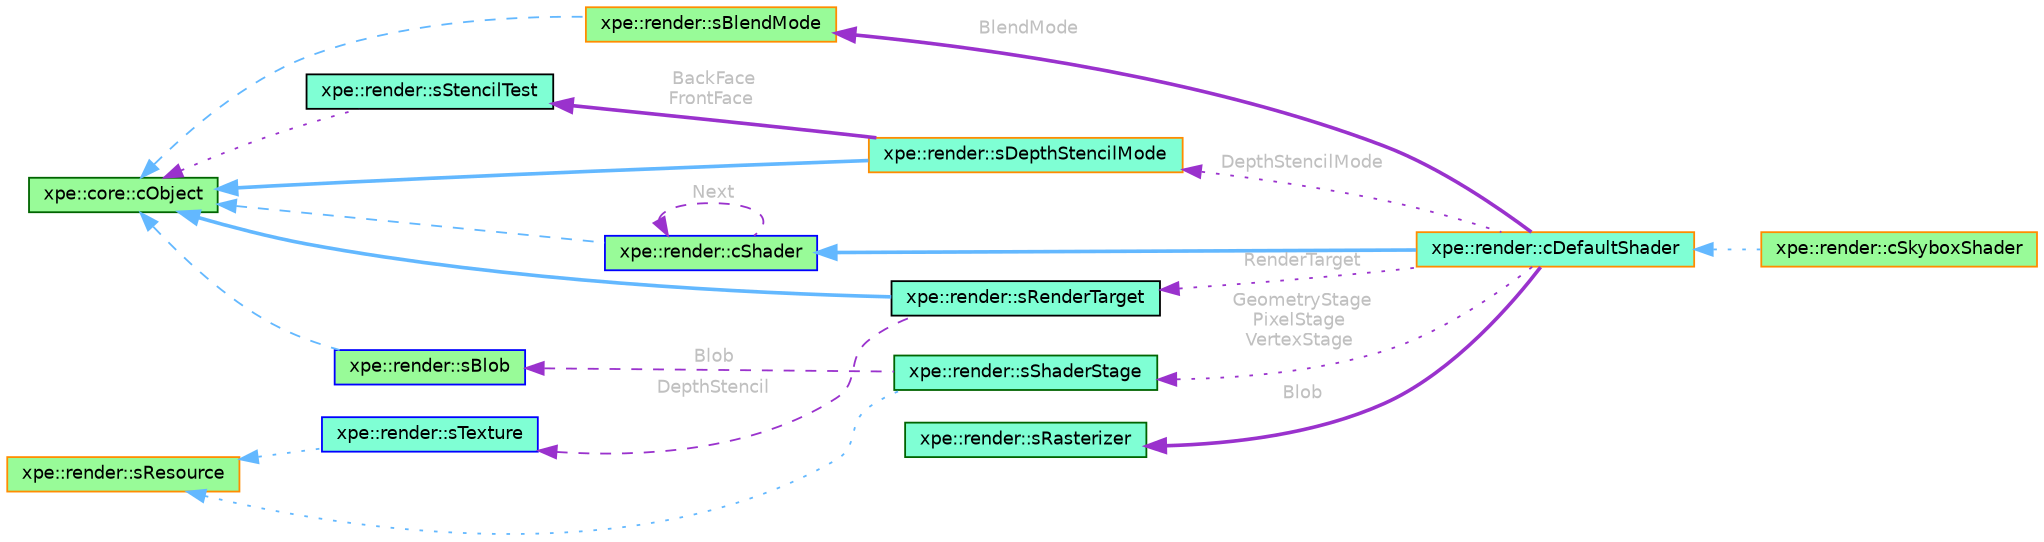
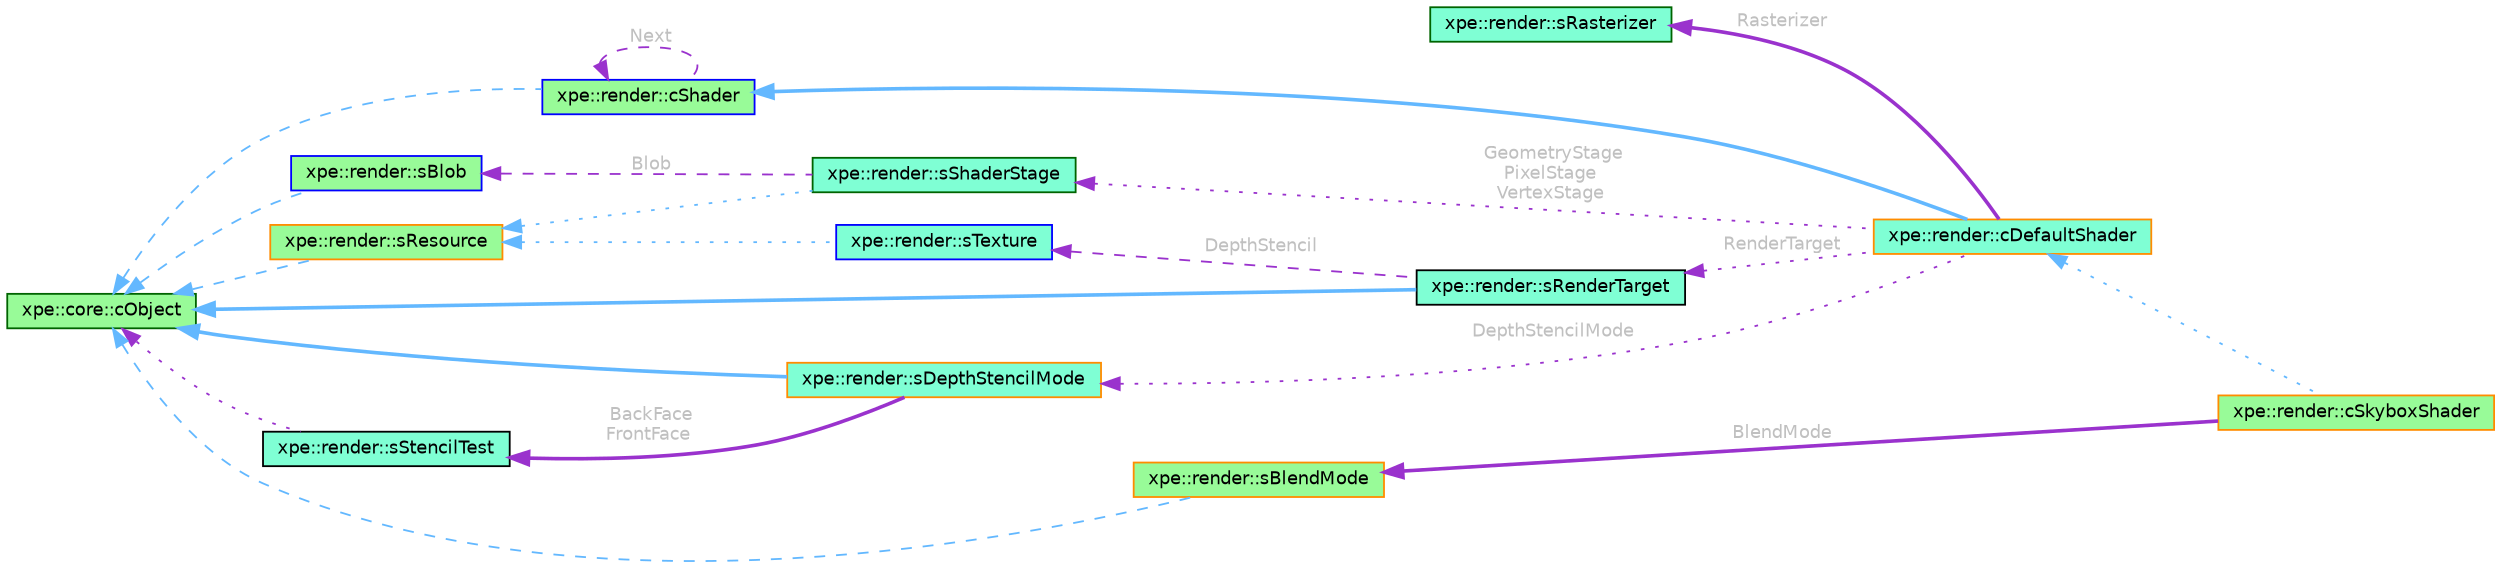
edge "xpe::render::cDefaultShader" -> "xpe::render::sBlendMode": now "xpe::render::cSkyboxShader" -> "xpe::render::sBlendMode"
edge "xpe::render::sResource" -> "xpe::core::cObject": added
edge "xpe::render::cDefaultShader" -> "xpe::render::sRasterizer": label " Blob" -> " Rasterizer"
